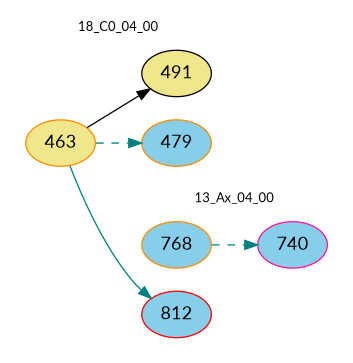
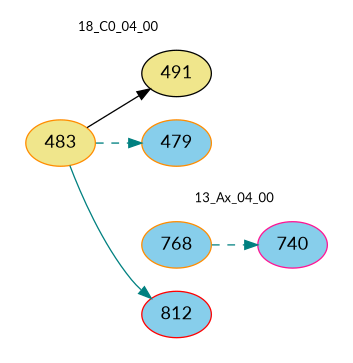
node "463": label "463" -> "483"
